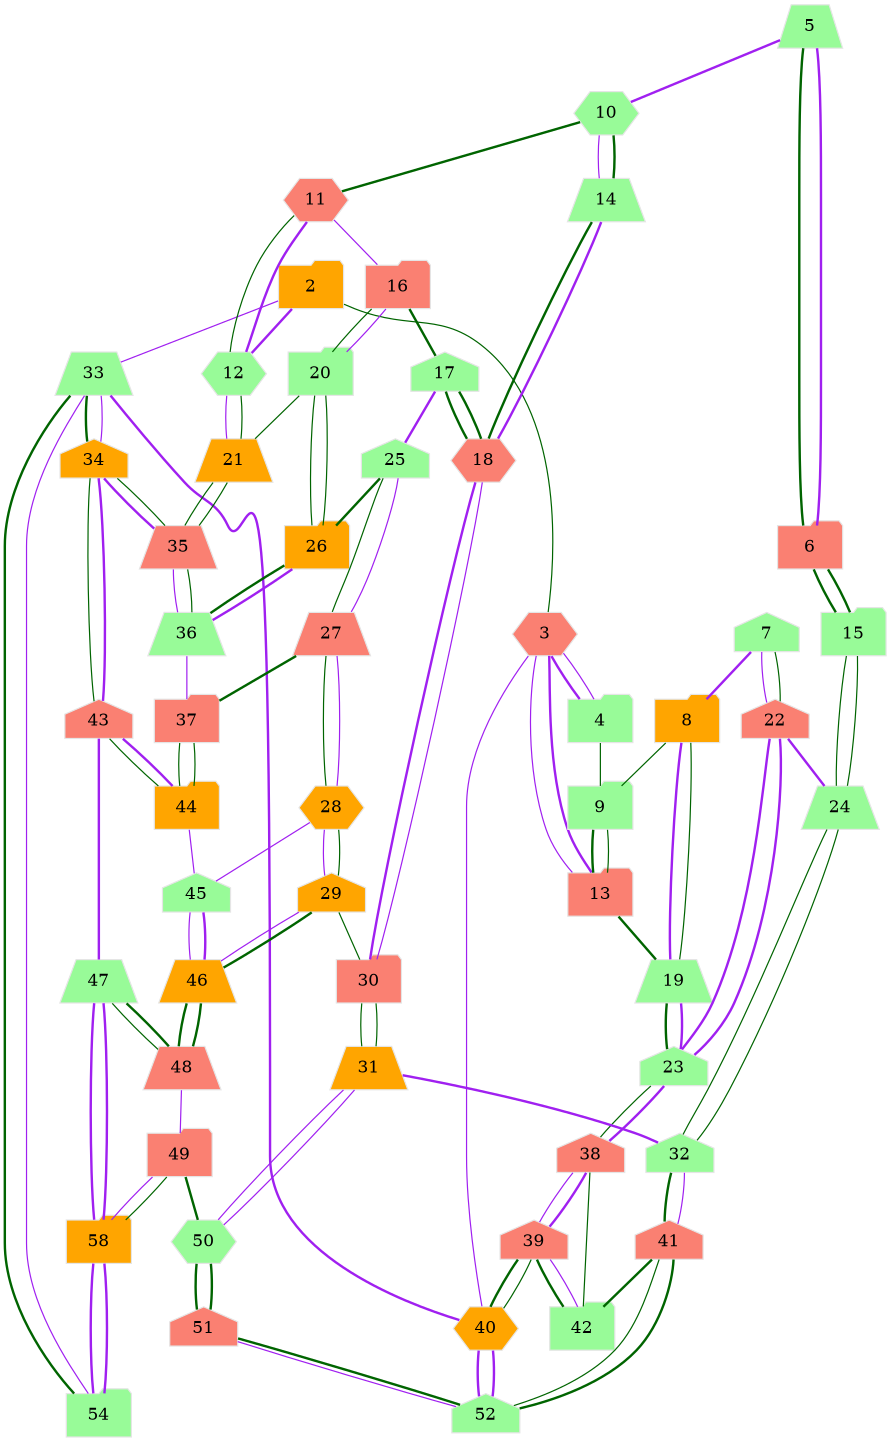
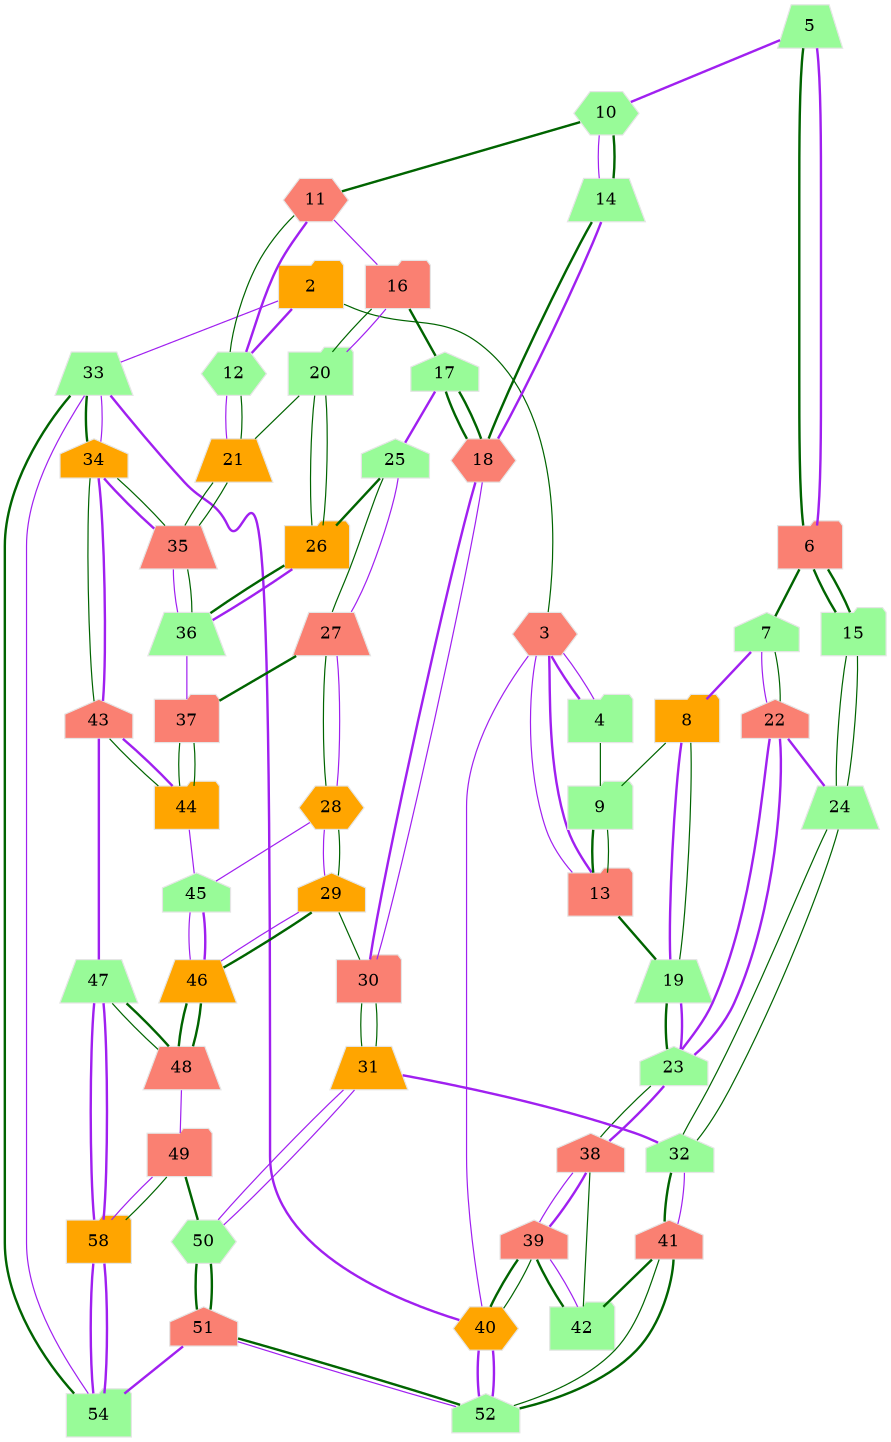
edge "6" -- "7": added
edge "51" -- "54": added
